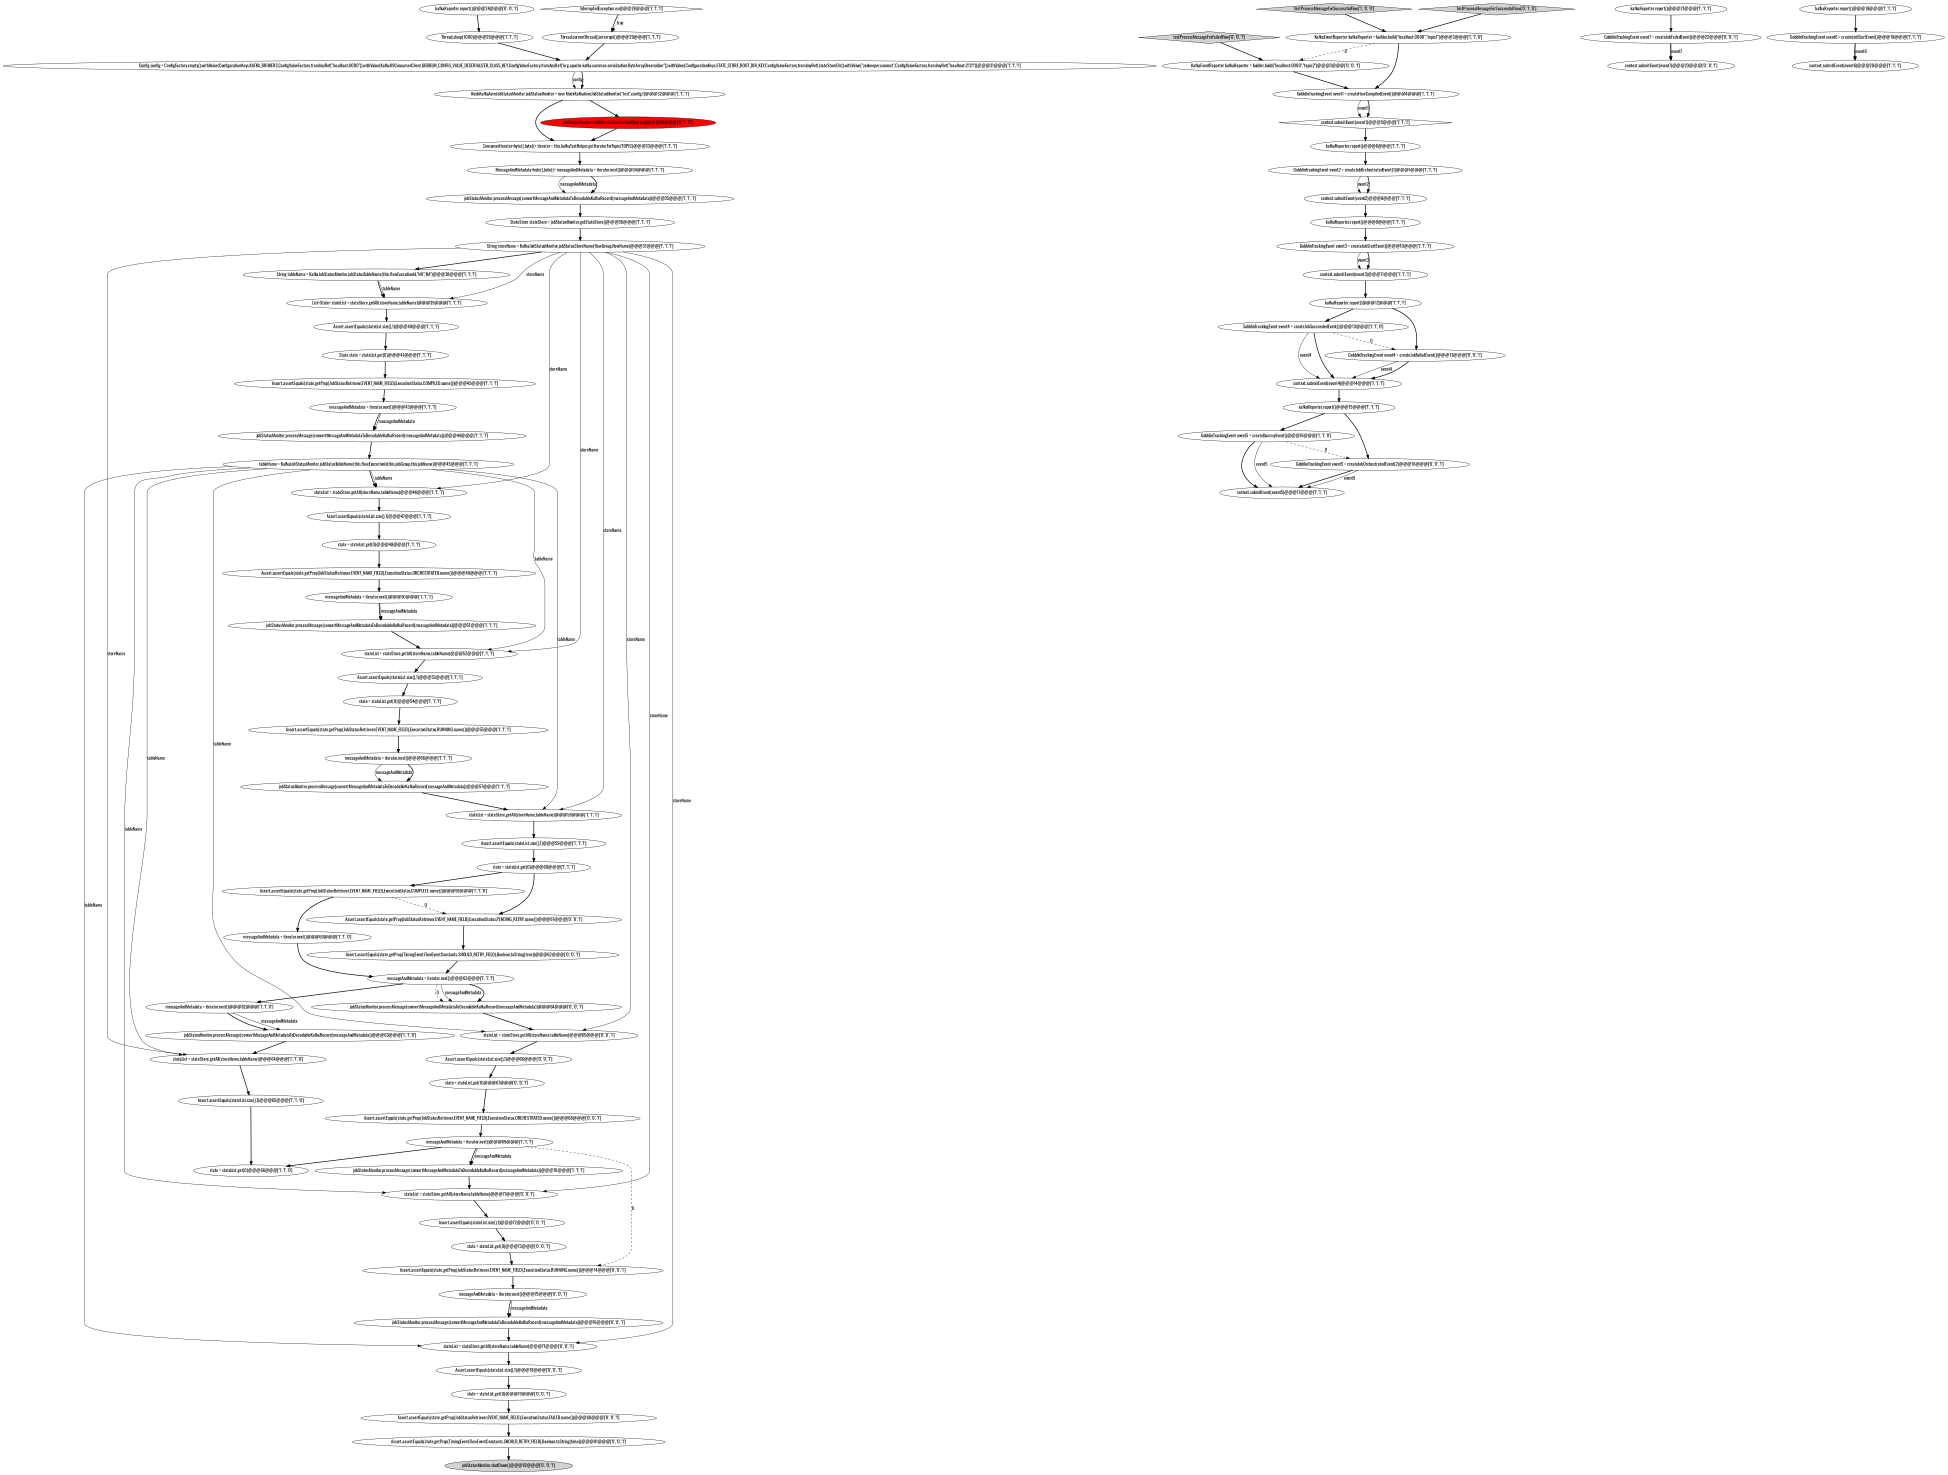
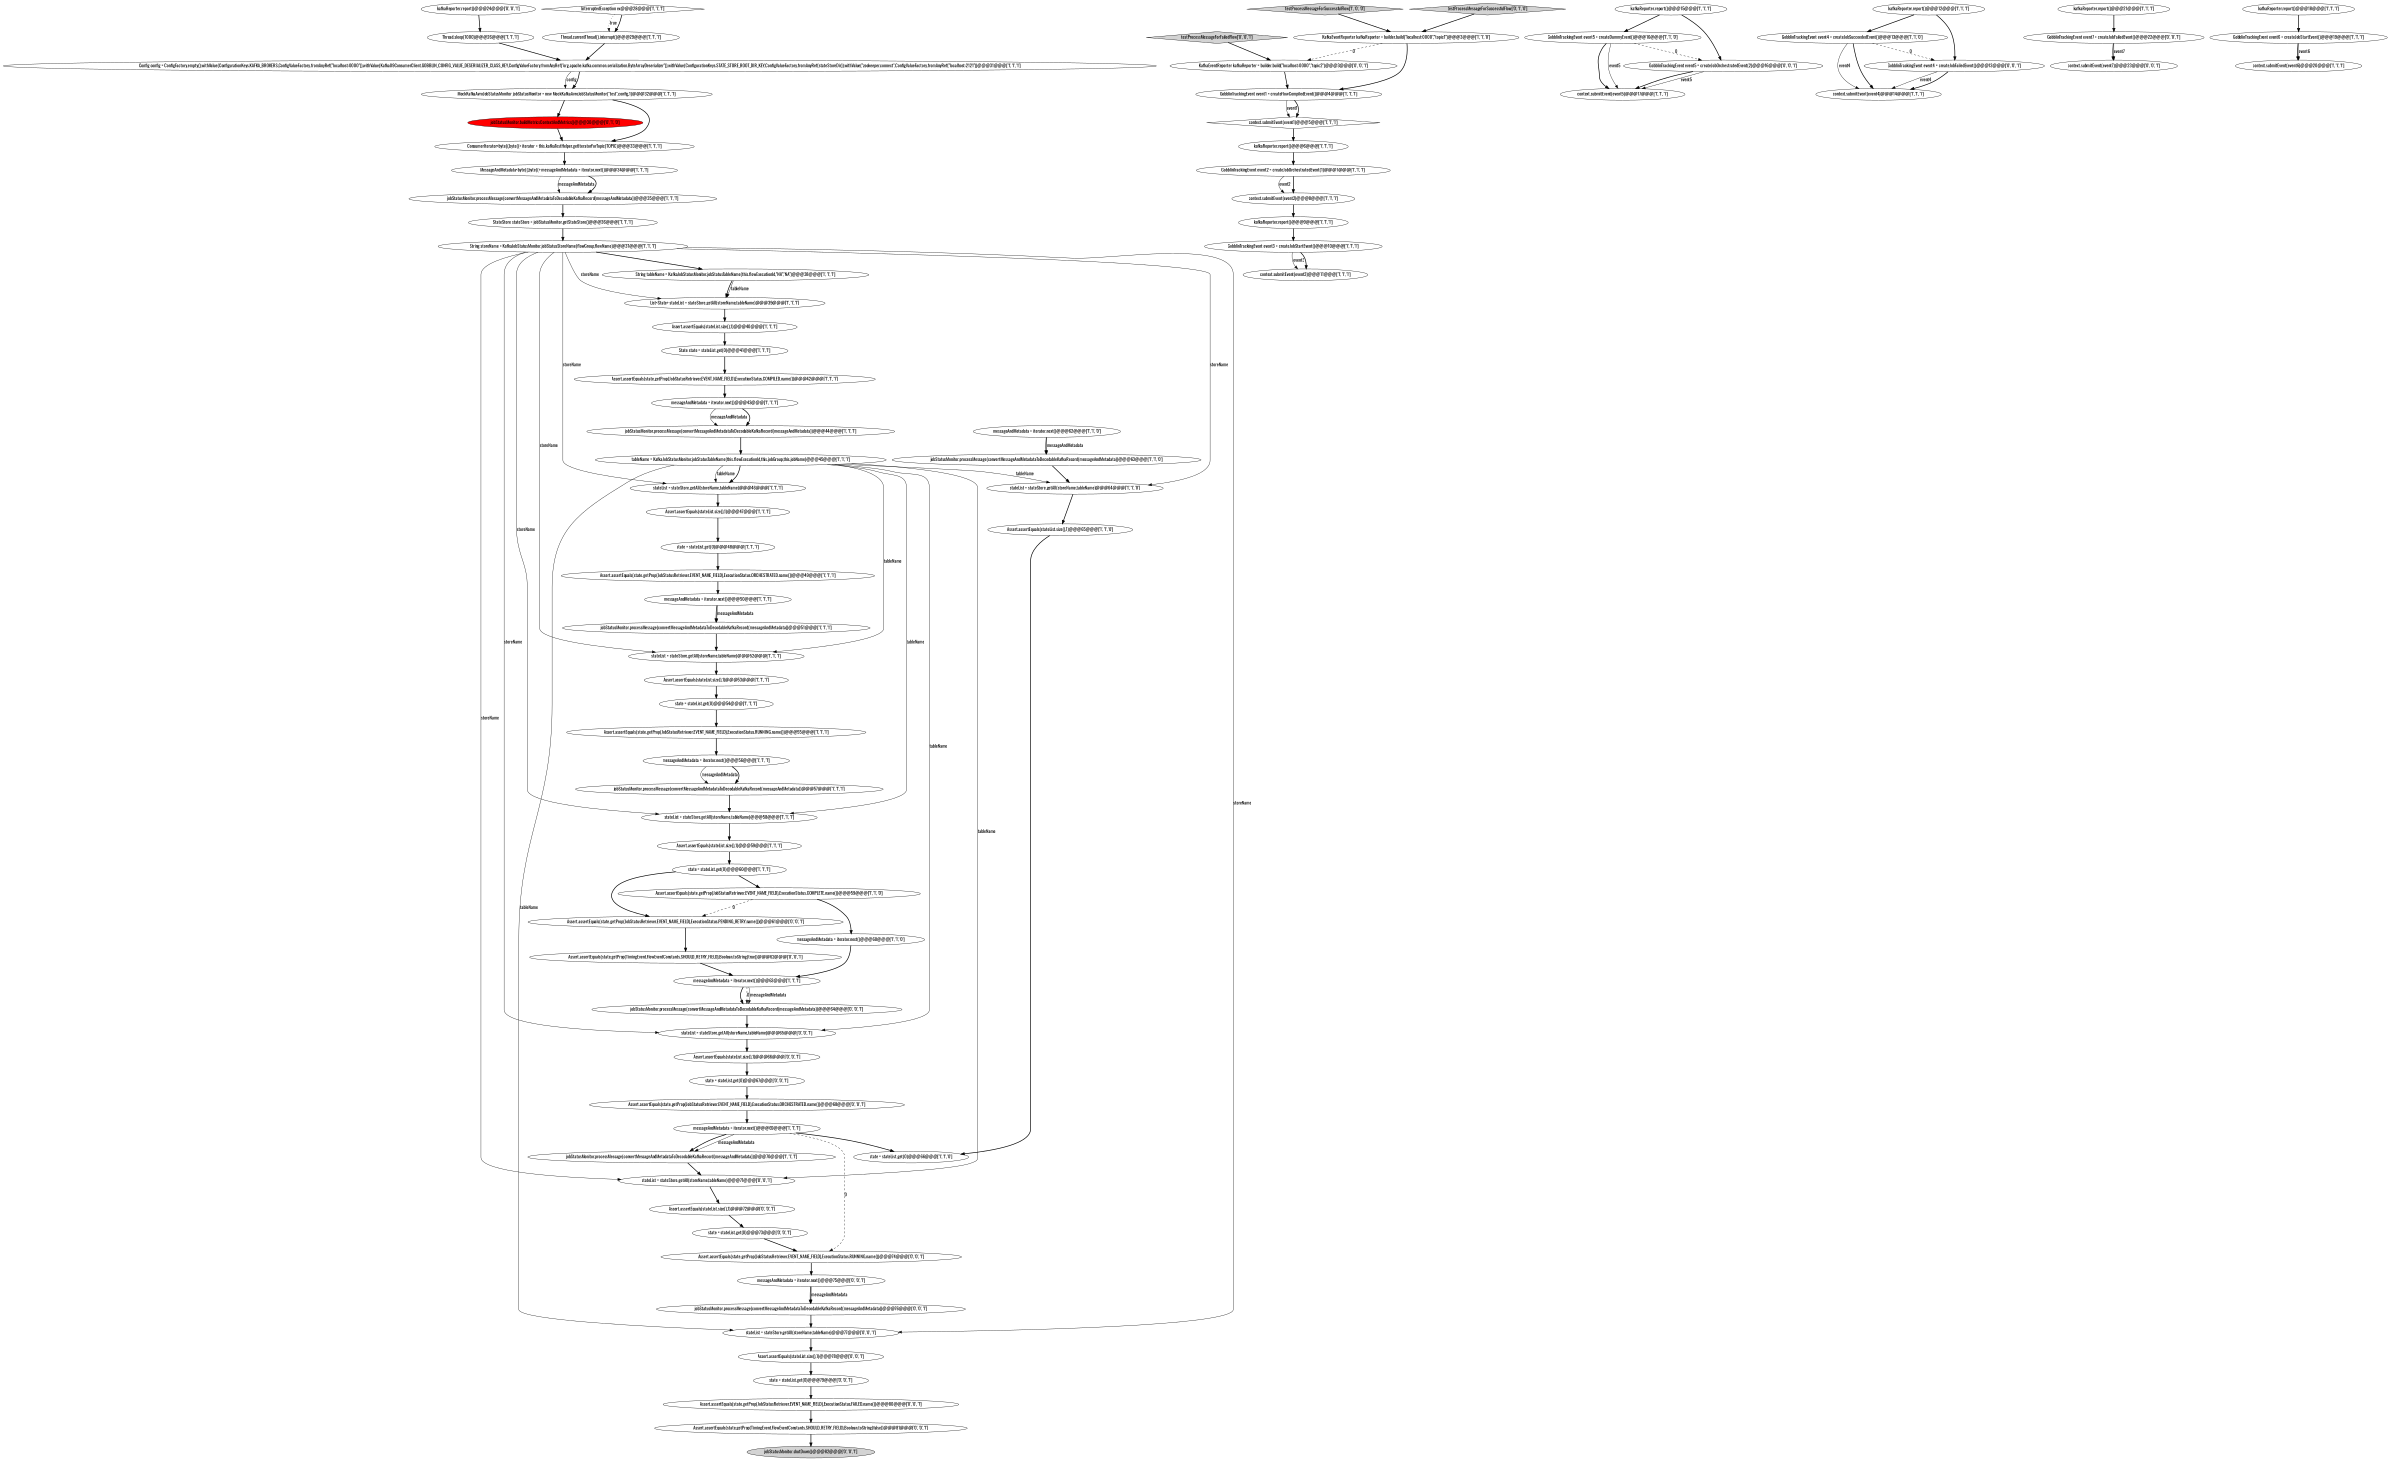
edge "context.submitEvent(event3)@@@11@@@['1', '1', '1']" -> "kafkaReporter.report()@@@12@@@['1', '1', '1']": removed
edge "context.submitEvent(event4)@@@14@@@['1', '1', '1']" -> "kafkaReporter.report()@@@15@@@['1', '1', '1']": removed
edge "messageAndMetadata = iterator.next()@@@63@@@['1', '1', '1']" -> "messageAndMetadata = iterator.next()@@@62@@@['1', '1', '0']": removed
